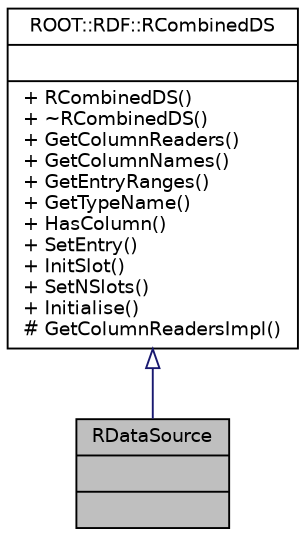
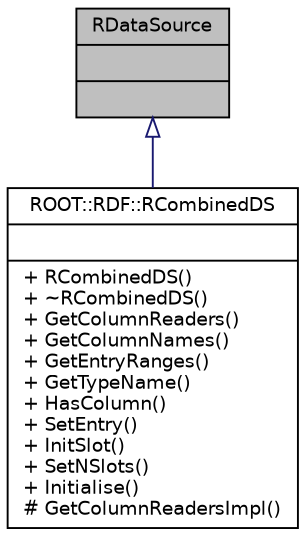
edge "RDataSource" -> "ROOT::RDF::RCombinedDS": reversed
